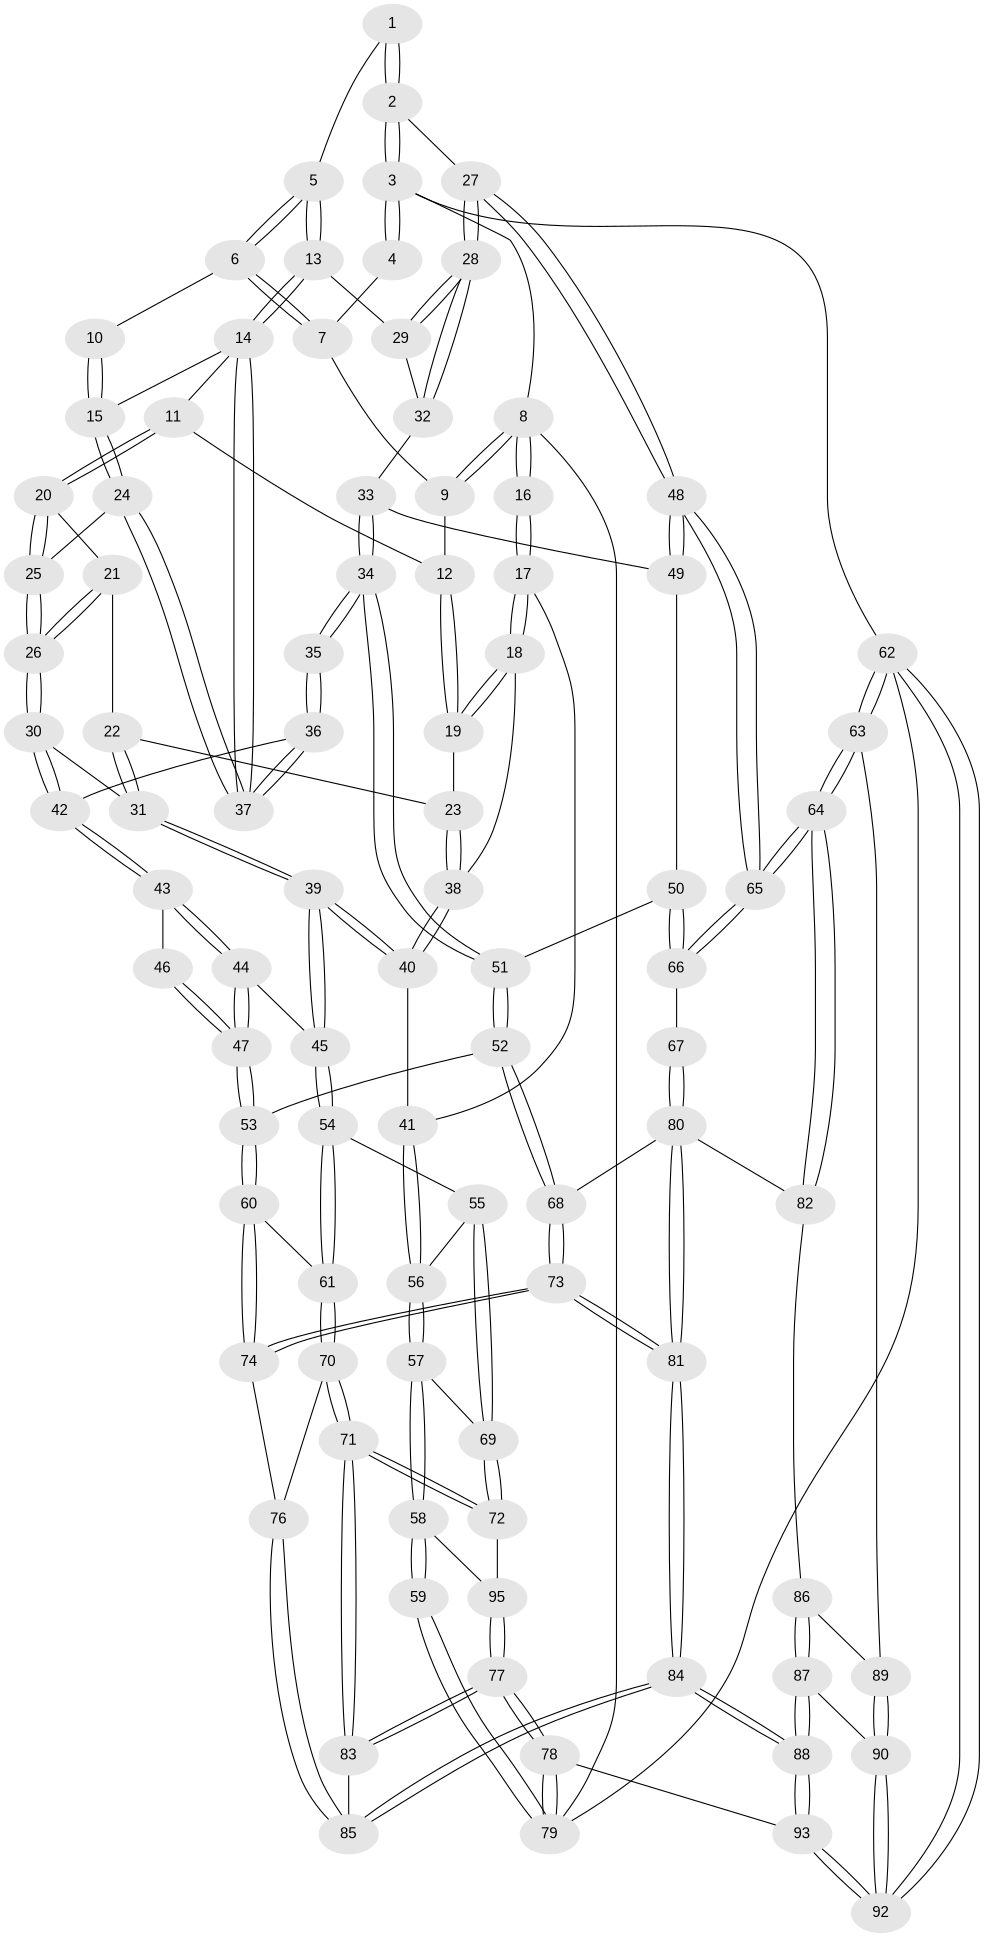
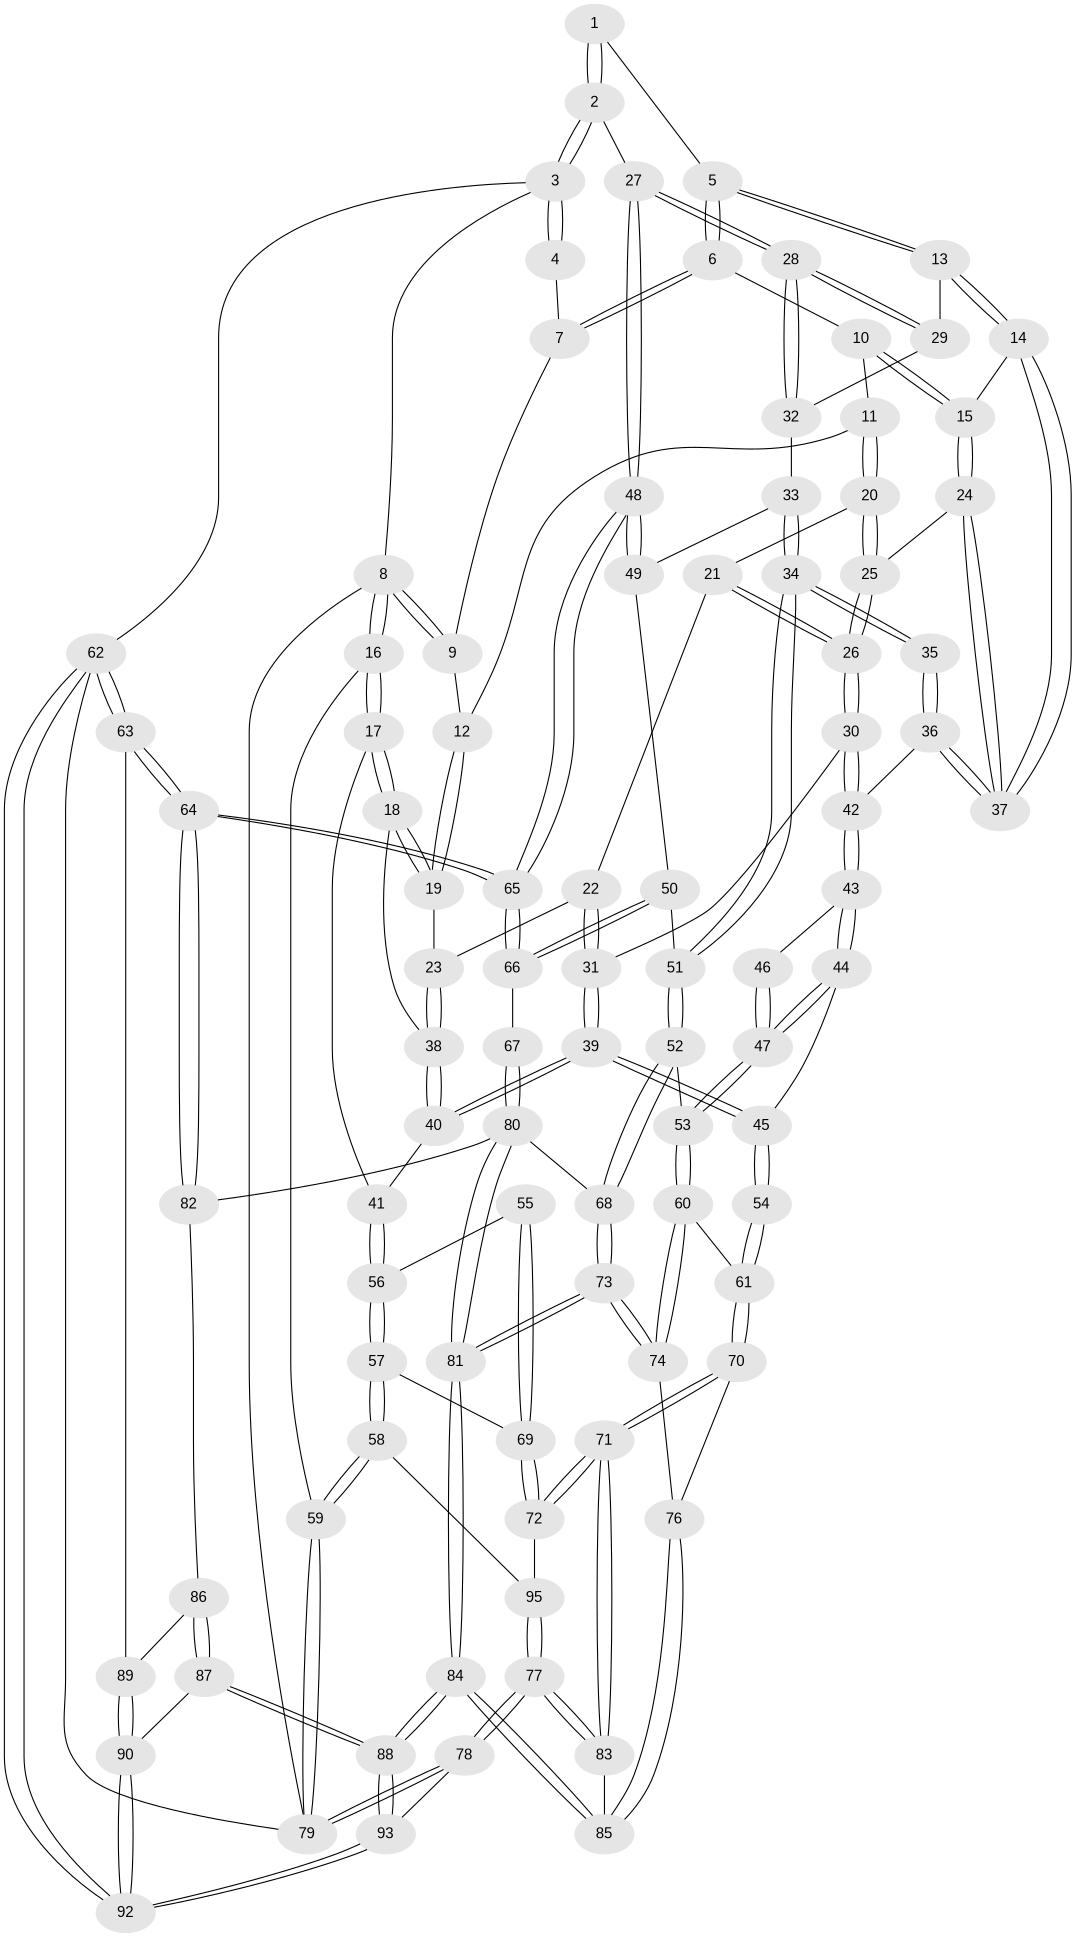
edge "14" -- "11": now "10" -- "11"
edge "16" -- "59": added
edge "54" -- "55": removed
